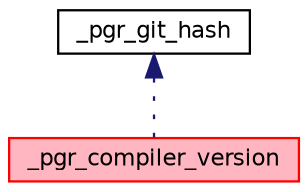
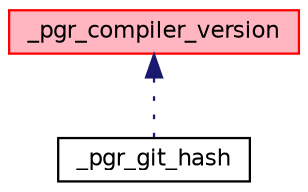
edge "_pgr_compiler_version" -> "_pgr_git_hash": reversed
